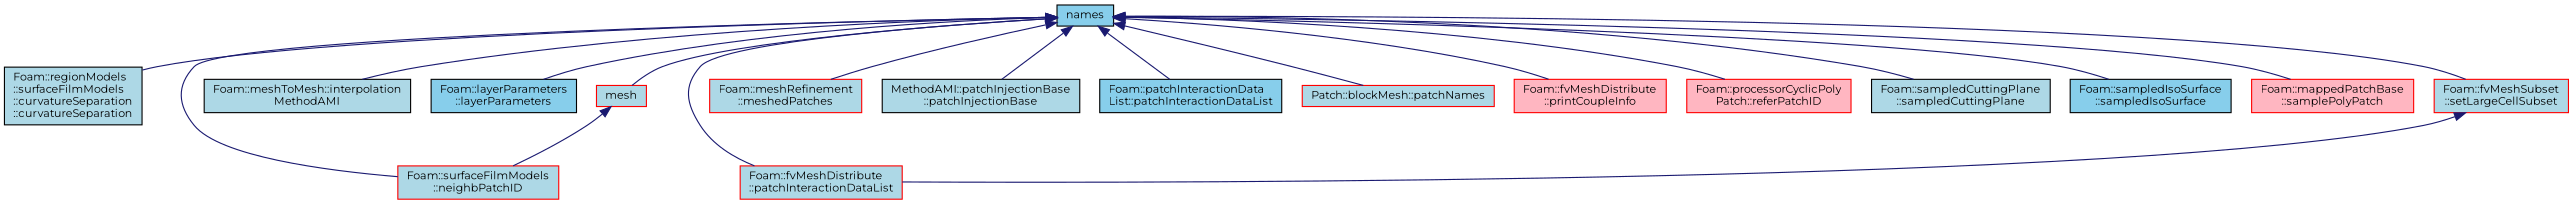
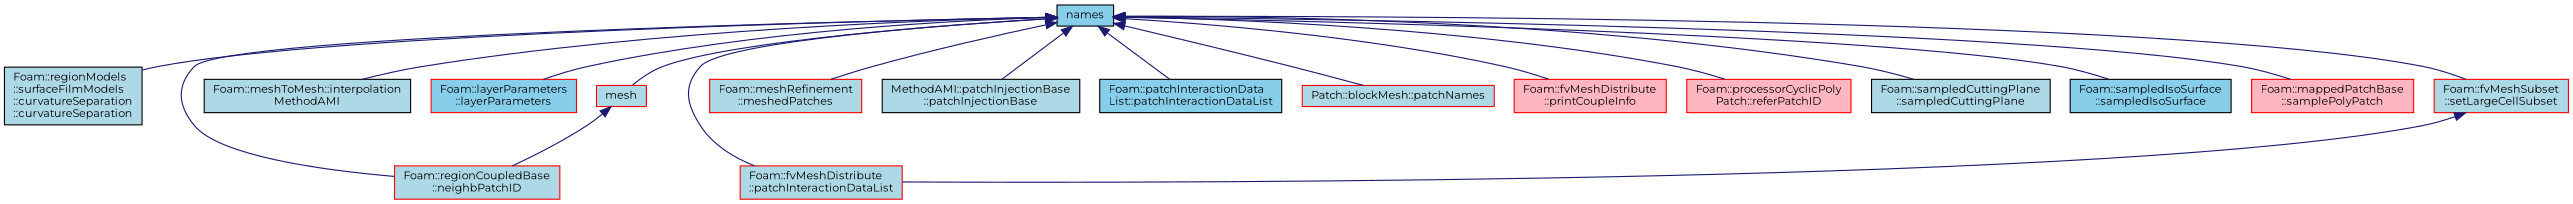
node "Foam::layerParameters ::layerParameters": color black -> red
node "Foam::surfaceFilmModels ::neighbPatchID": label "Foam::surfaceFilmModels ::neighbPatchID" -> "Foam::regionCoupledBase ::neighbPatchID"
